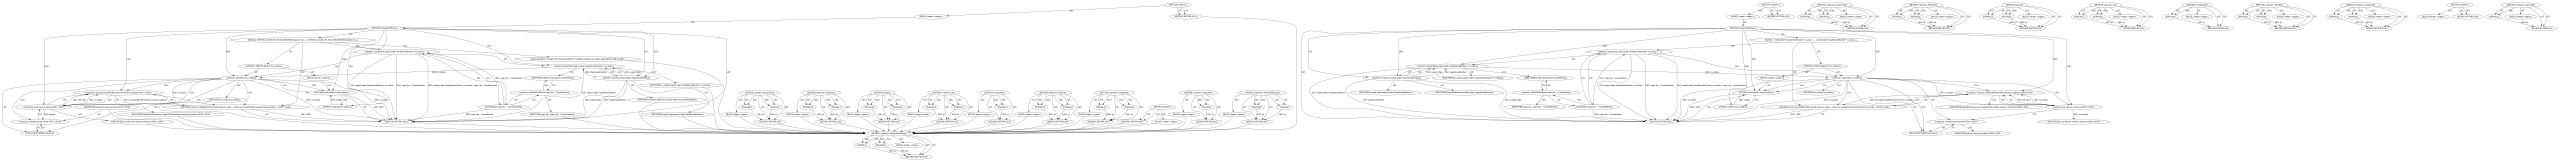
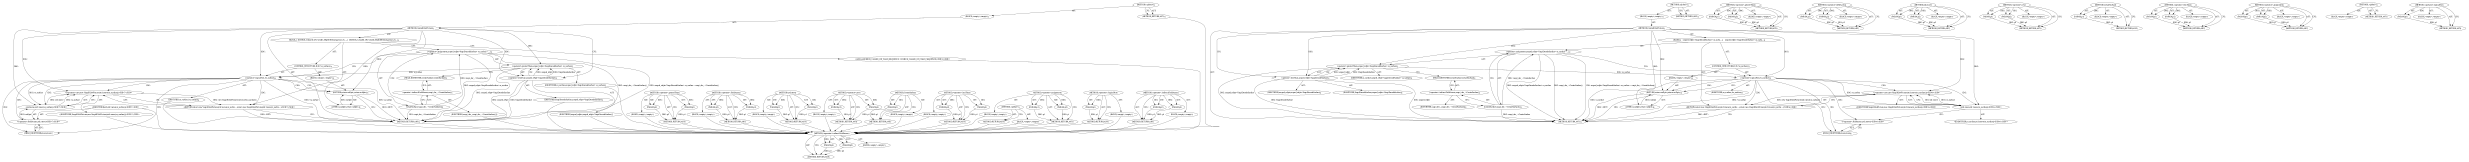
edge "<(<operator>.fieldAccess,std::move)<SUB>7</SUB>>" -> "<(std.move,std::move(va_surface))<SUB>7</SUB>>": label "CFG: " -> "DDG: nullptr"
edge "<(std.move,std::move(va_surface))<SUB>7</SUB>>" -> "<(<operator>.fieldAccess,std::move)<SUB>7</SUB>>": label "DDG: nullptr" -> "AST: "
edge "<(std.move,std::move(va_surface))<SUB>6</SUB>>" -> "<(IDENTIFIER,va_surface,std::move(va_surface))<SUB>6</SUB>>": label "DDG: !va_surface" -> "AST: "
node "<(IDENTIFIER,va_surface,std::move(va_surface))<SUB>7</SUB>>": removed
node "<(IDENTIFIER,std,std::move(va_surface))<SUB>6</SUB>>": removed
